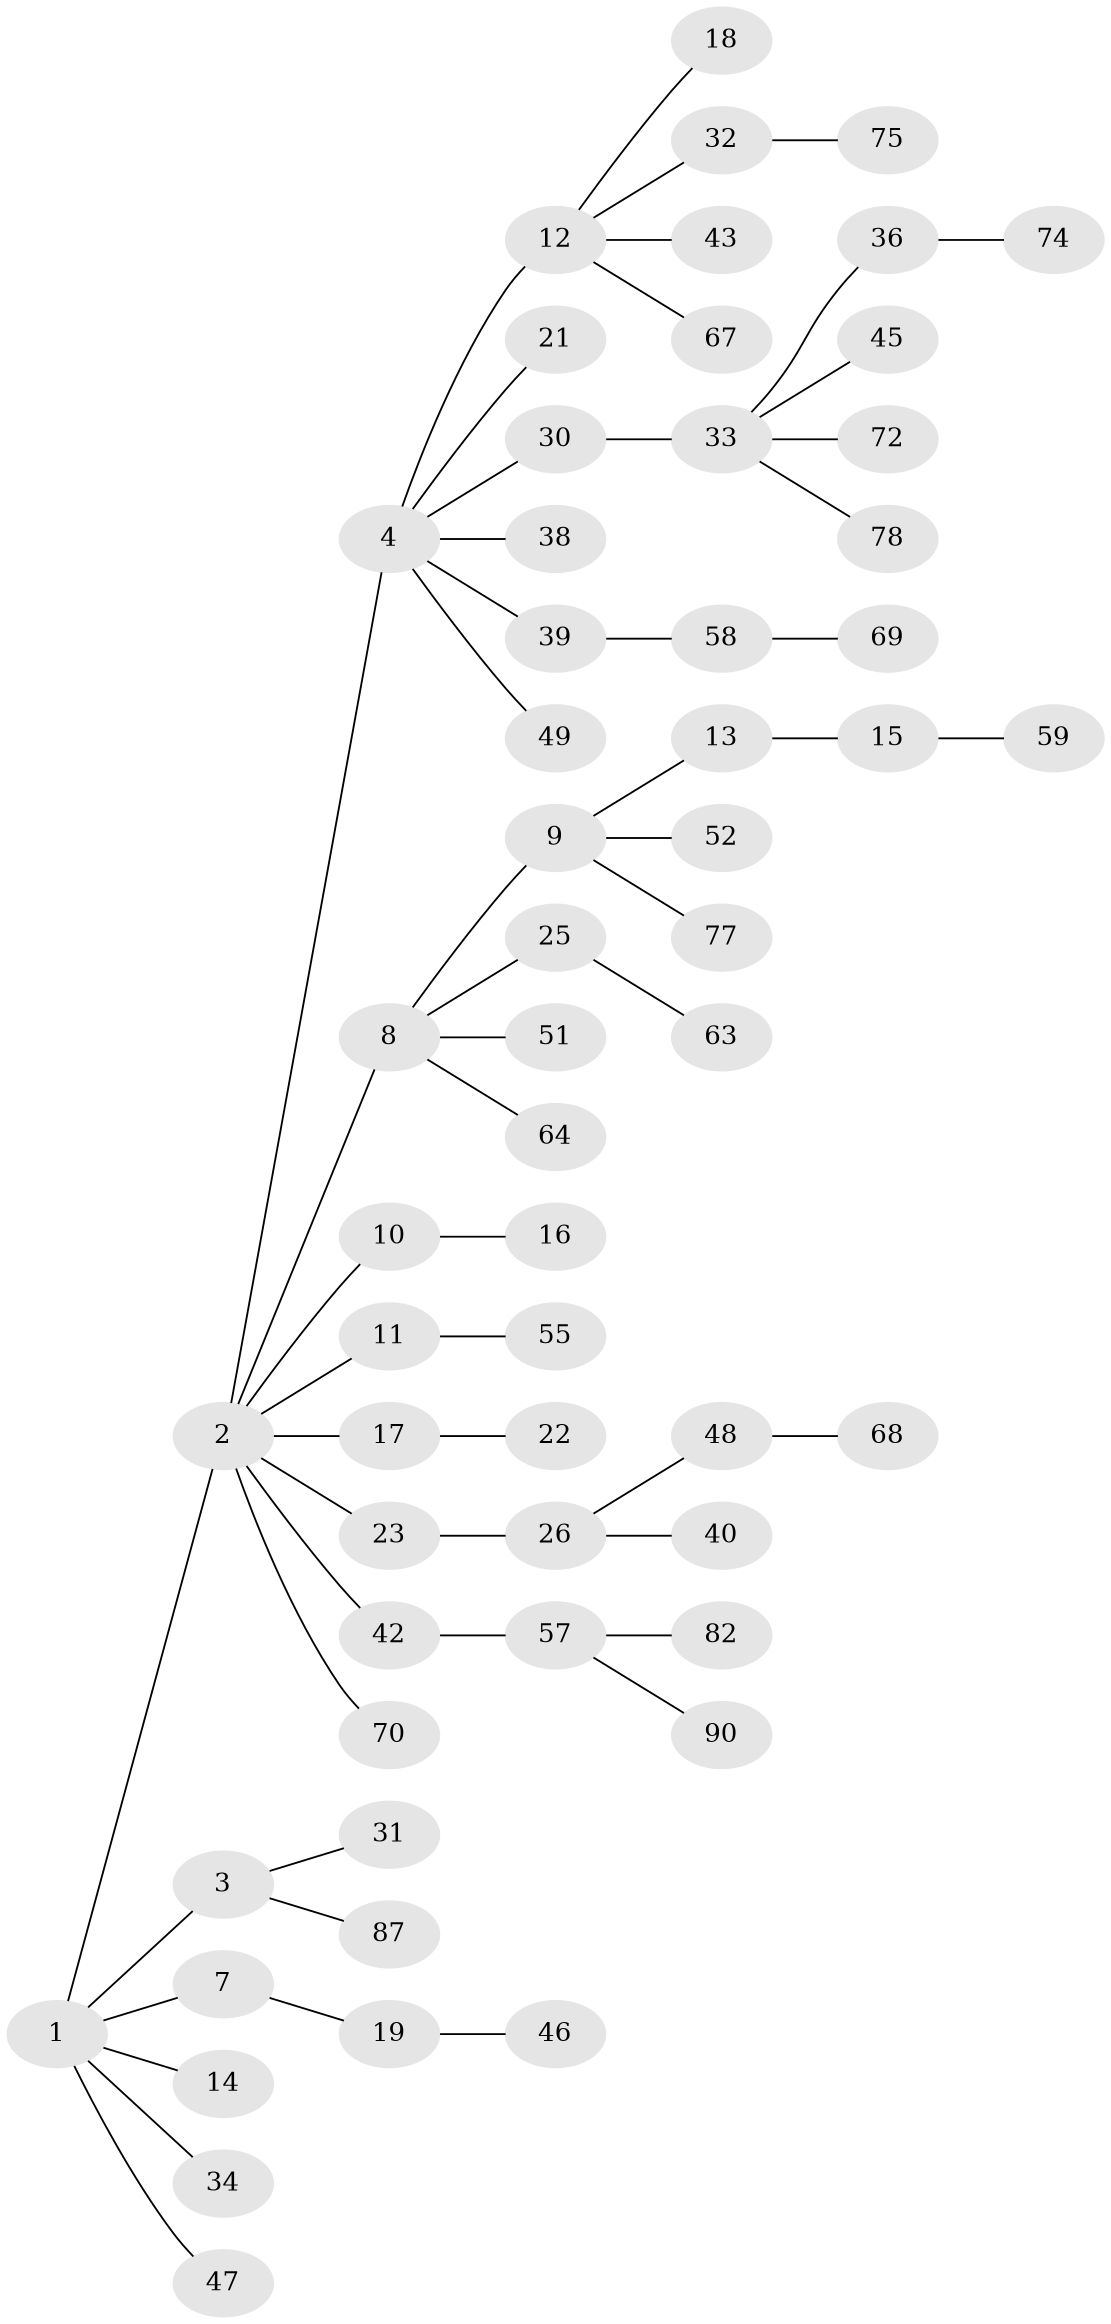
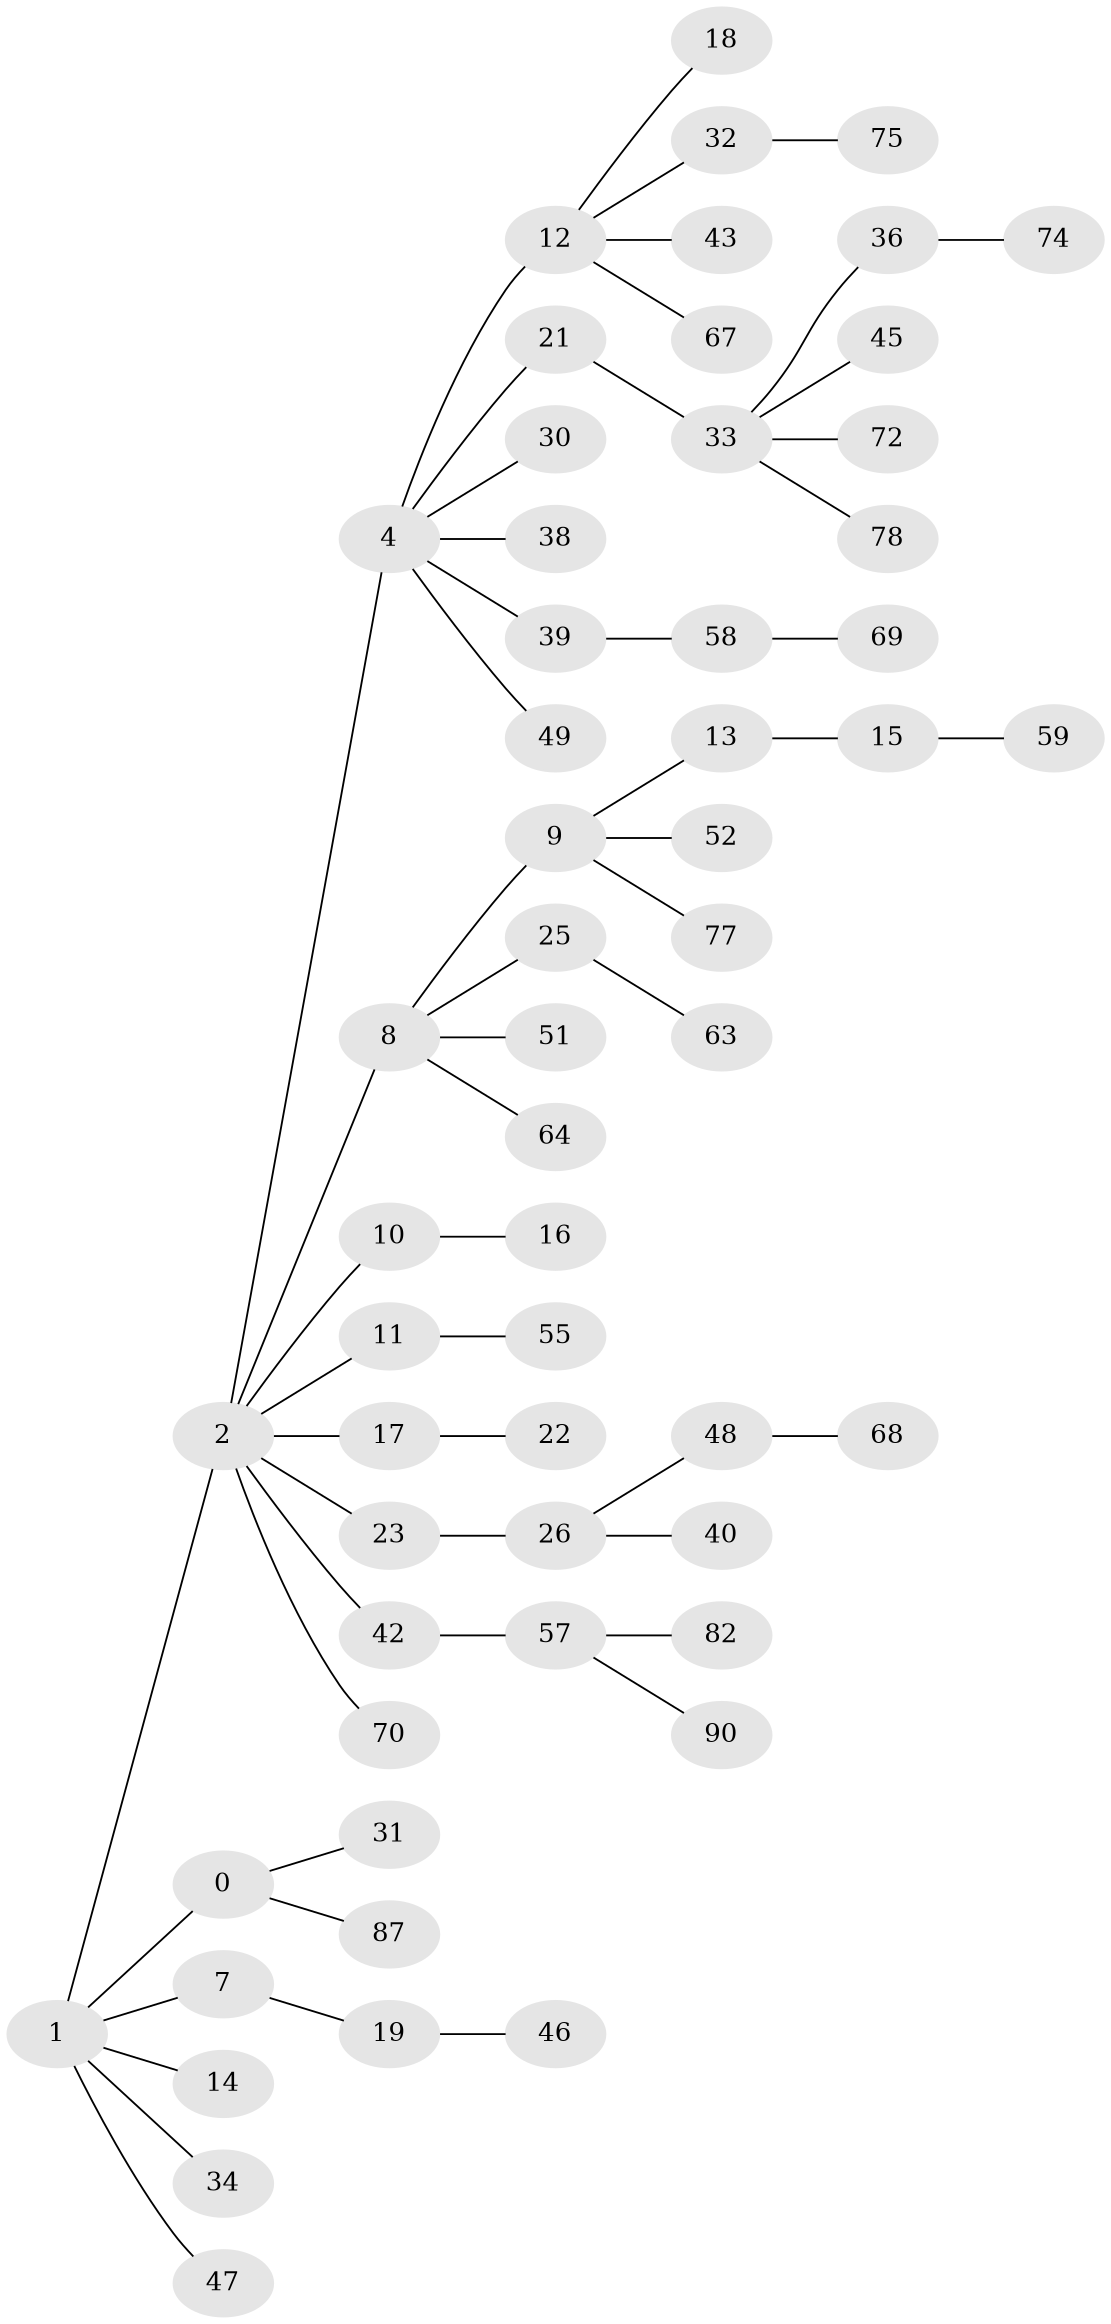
edge "30" -- "33": now "21" -- "33"
node "3": label "3" -> "0"
